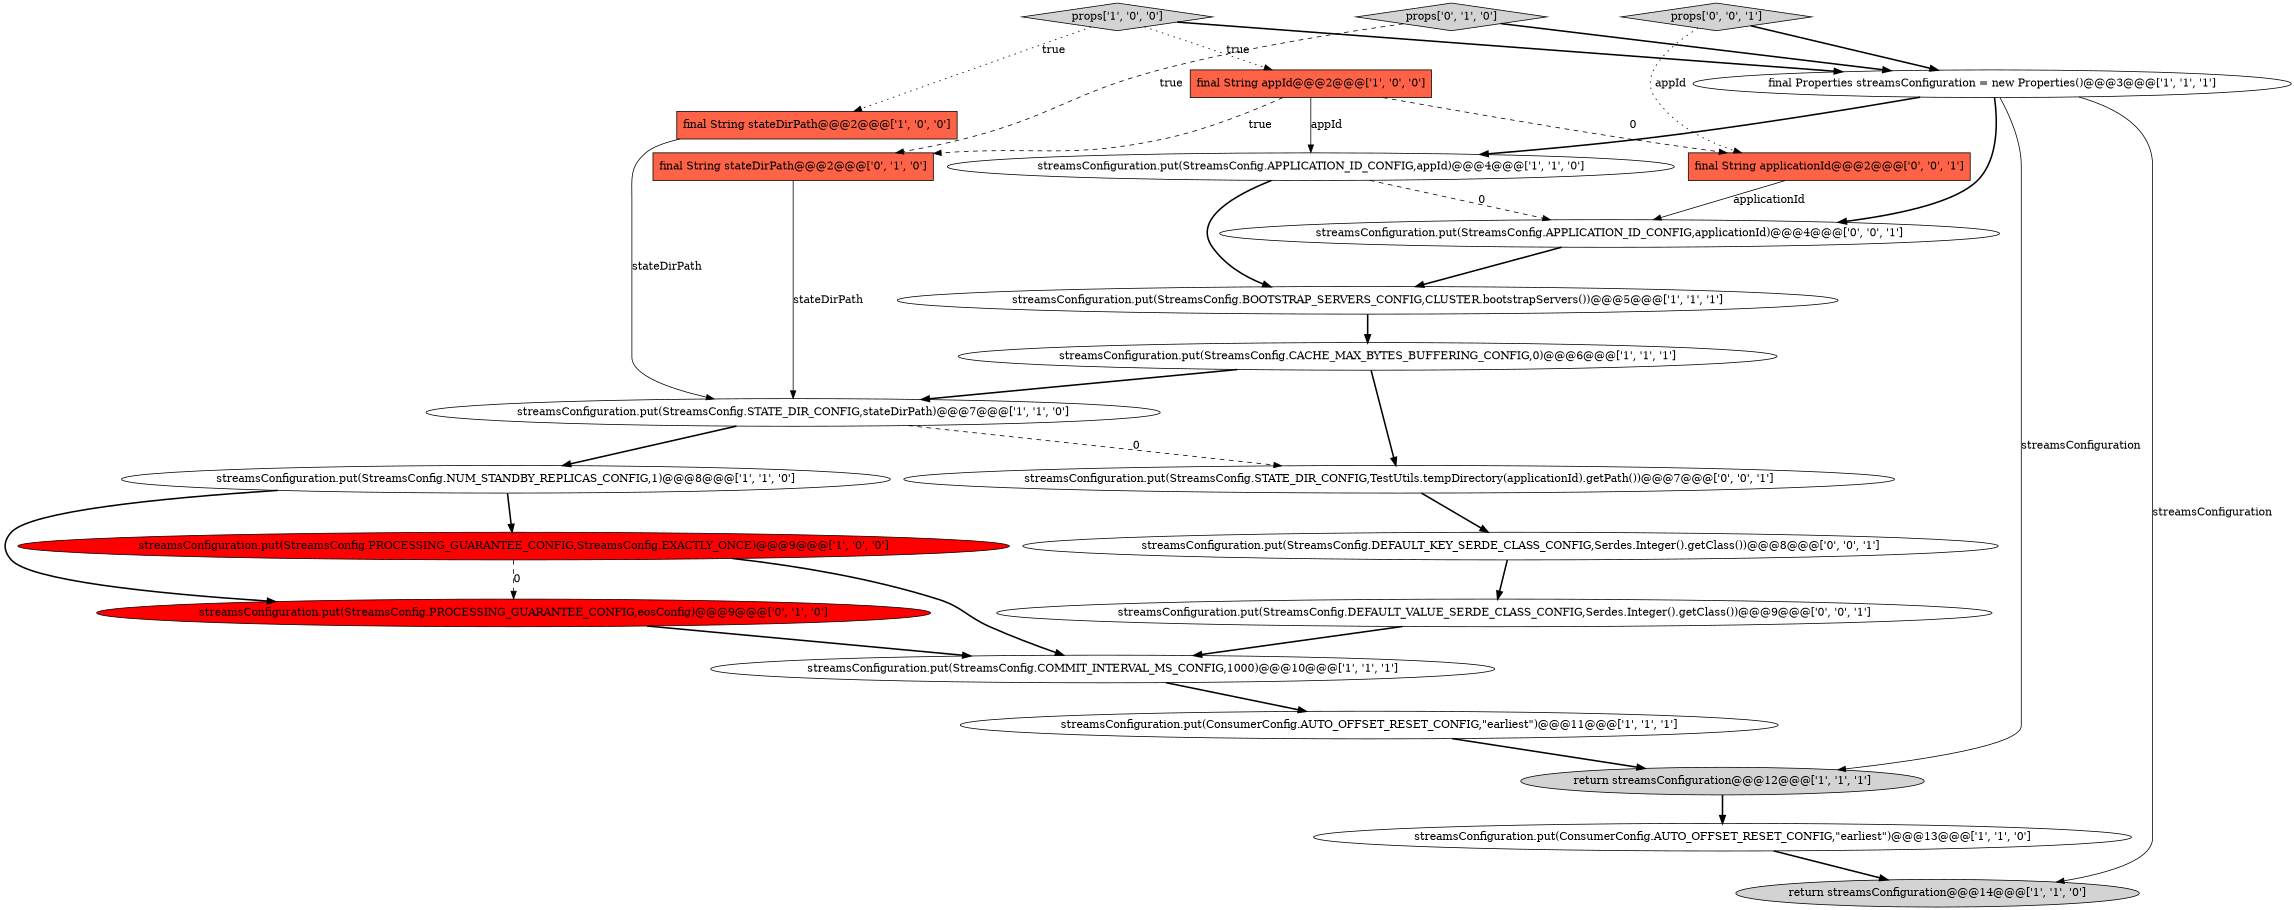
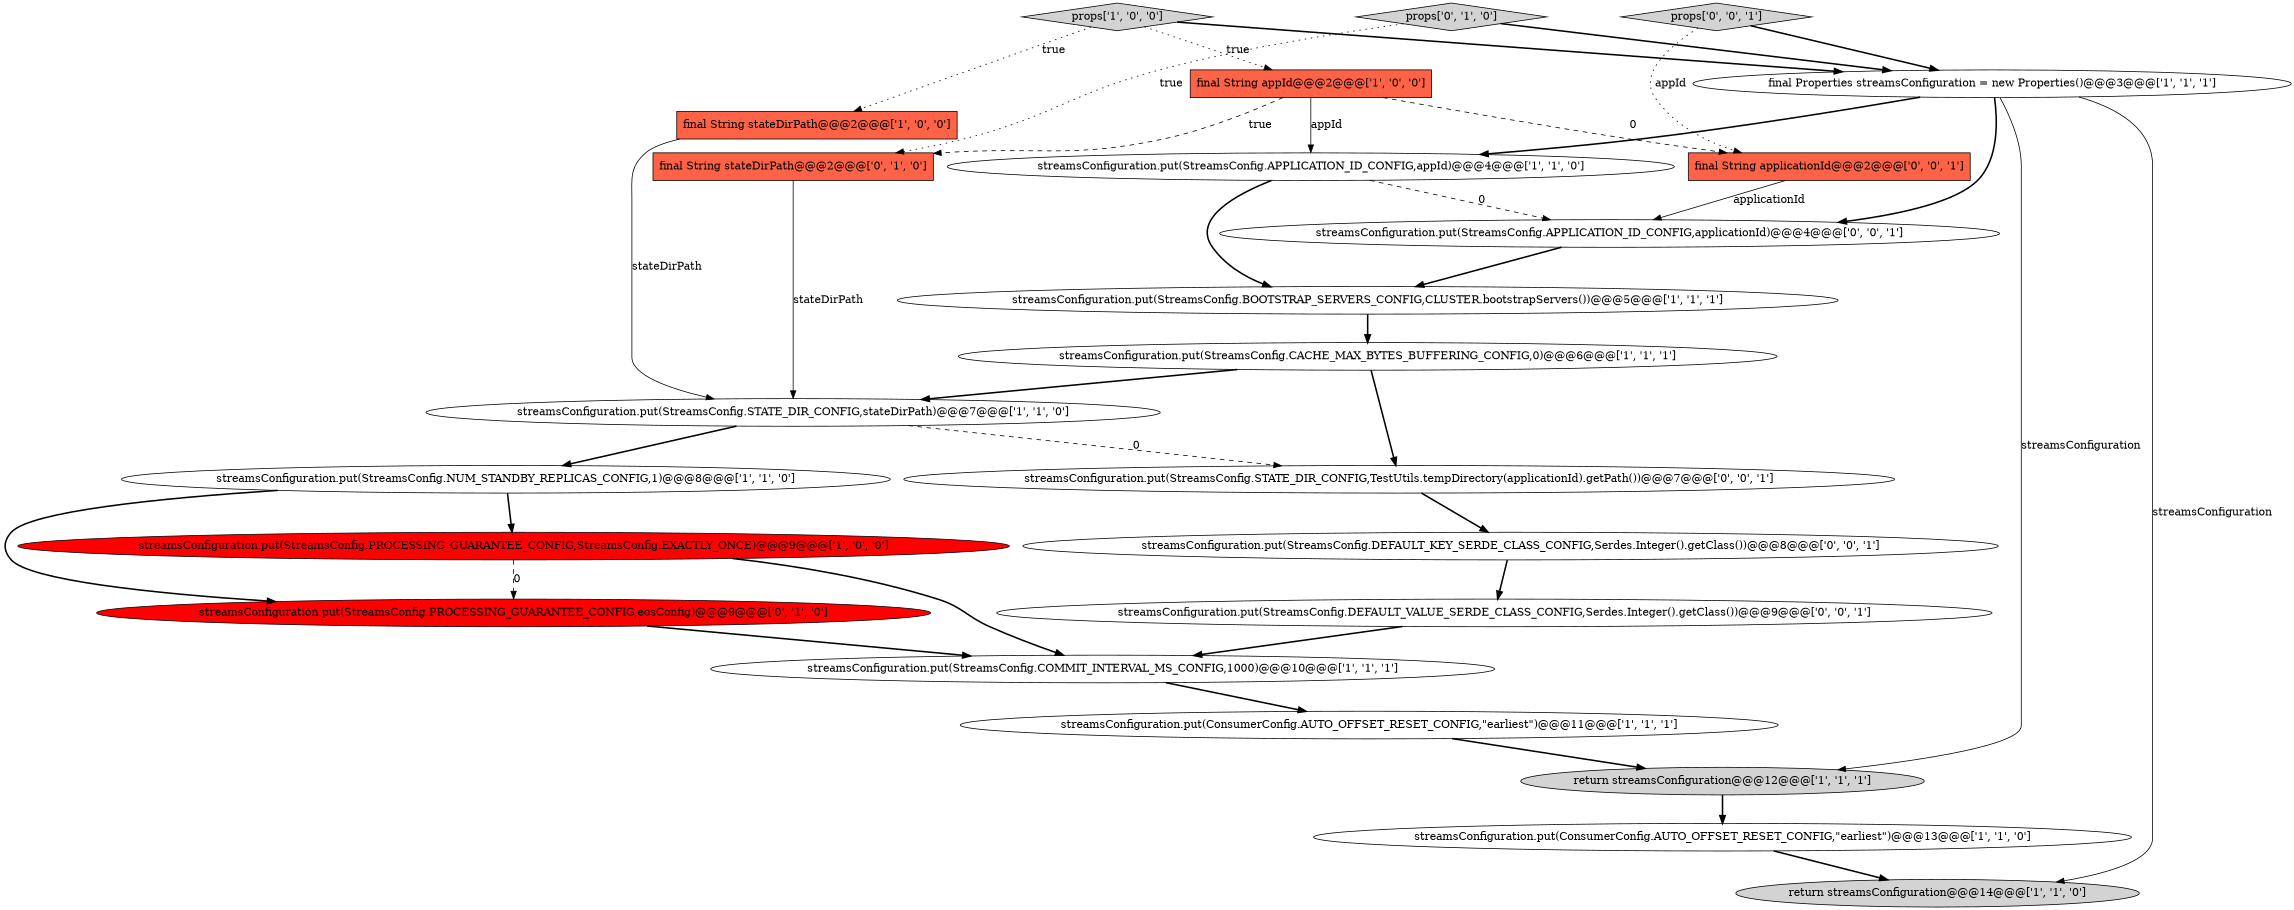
edge "props['0', '1', '0']" -> "final String stateDirPath@@@2@@@['0', '1', '0']": style dashed -> dotted
